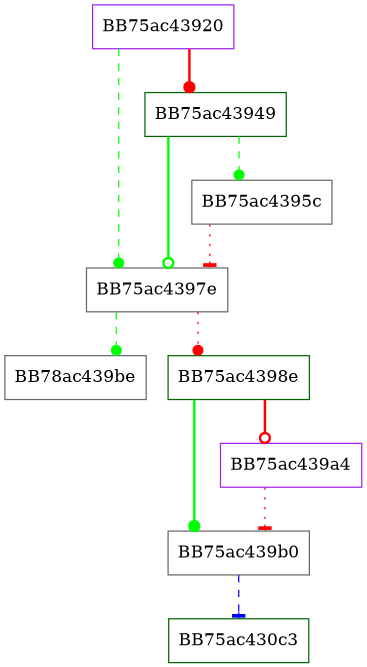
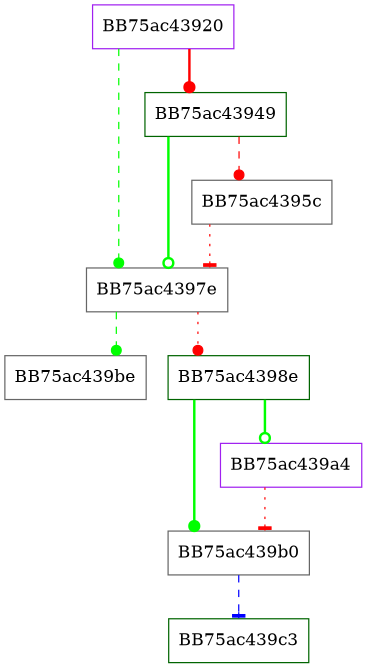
edge "BB75ac43949" -> "BB75ac4395c": color green -> red
node "BB78ac439be": label "BB78ac439be" -> "BB75ac439be"
edge "BB75ac4398e" -> "BB75ac439a4": color red -> green
node "BB75ac430c3": label "BB75ac430c3" -> "BB75ac439c3"
